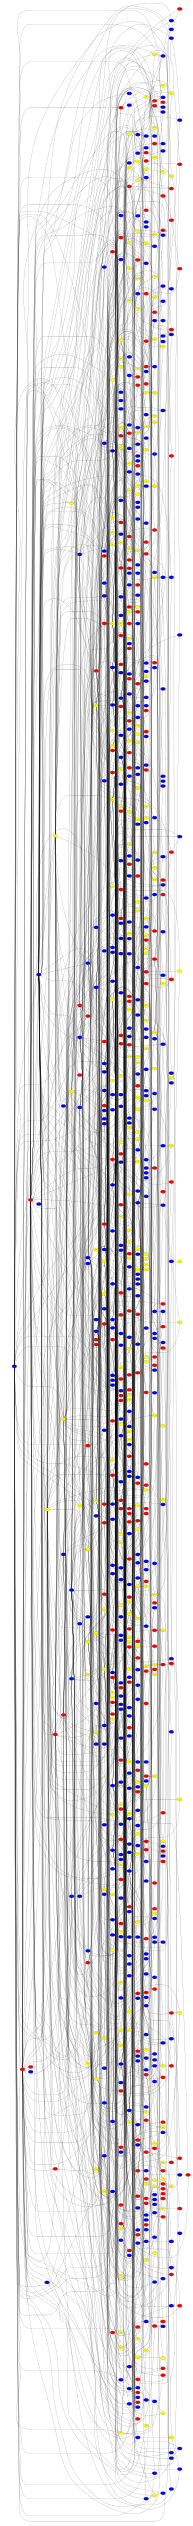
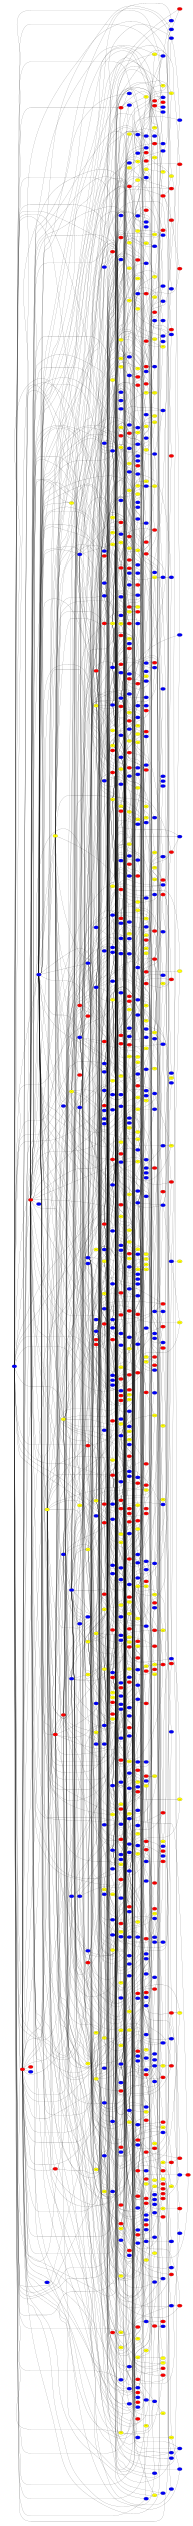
node "600": added
